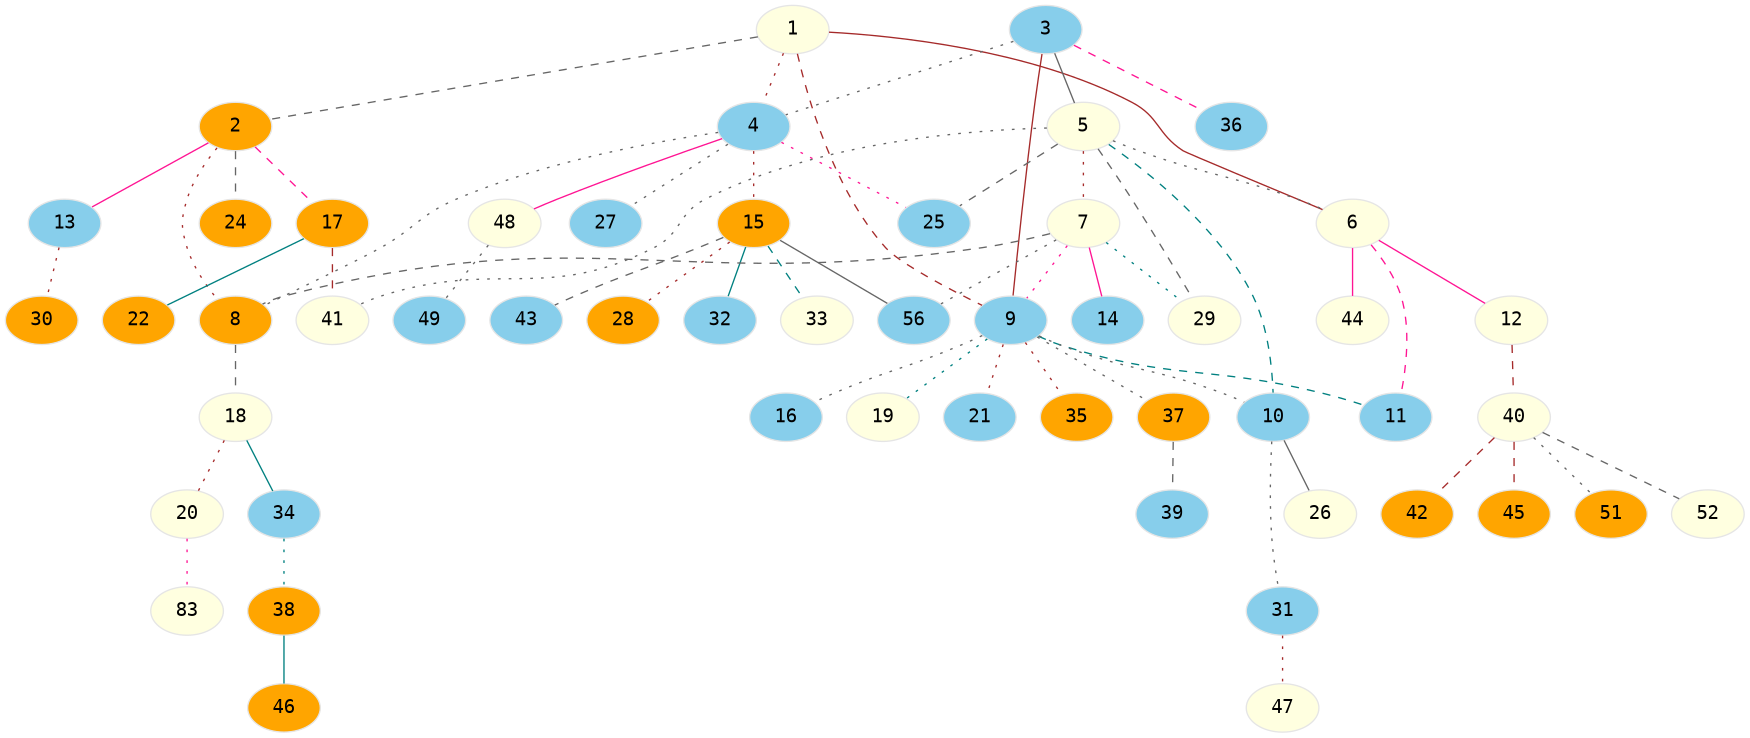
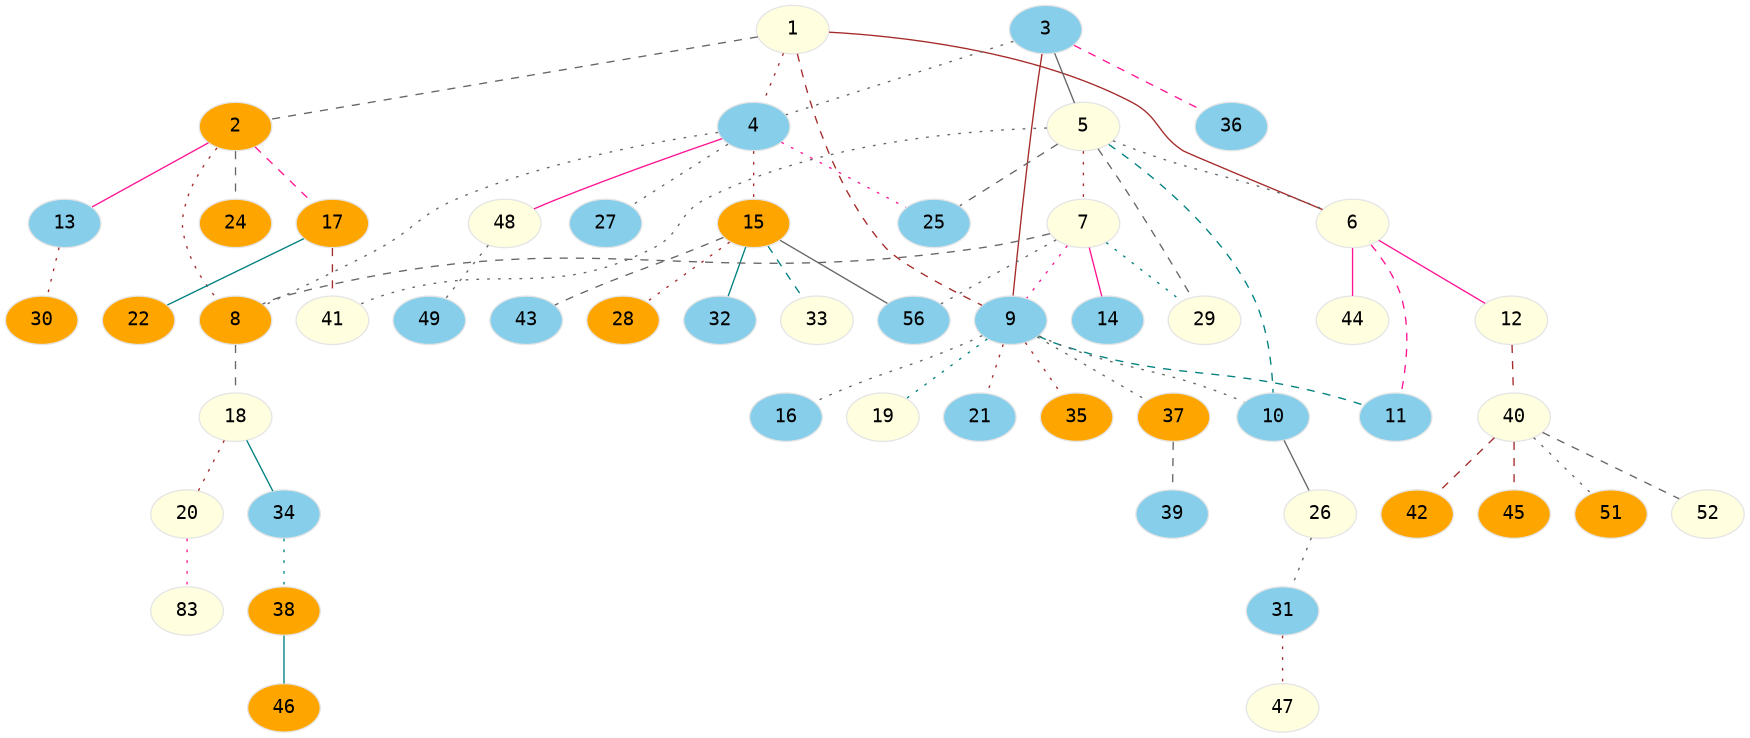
edge "10" -- "31": now "26" -- "31"
